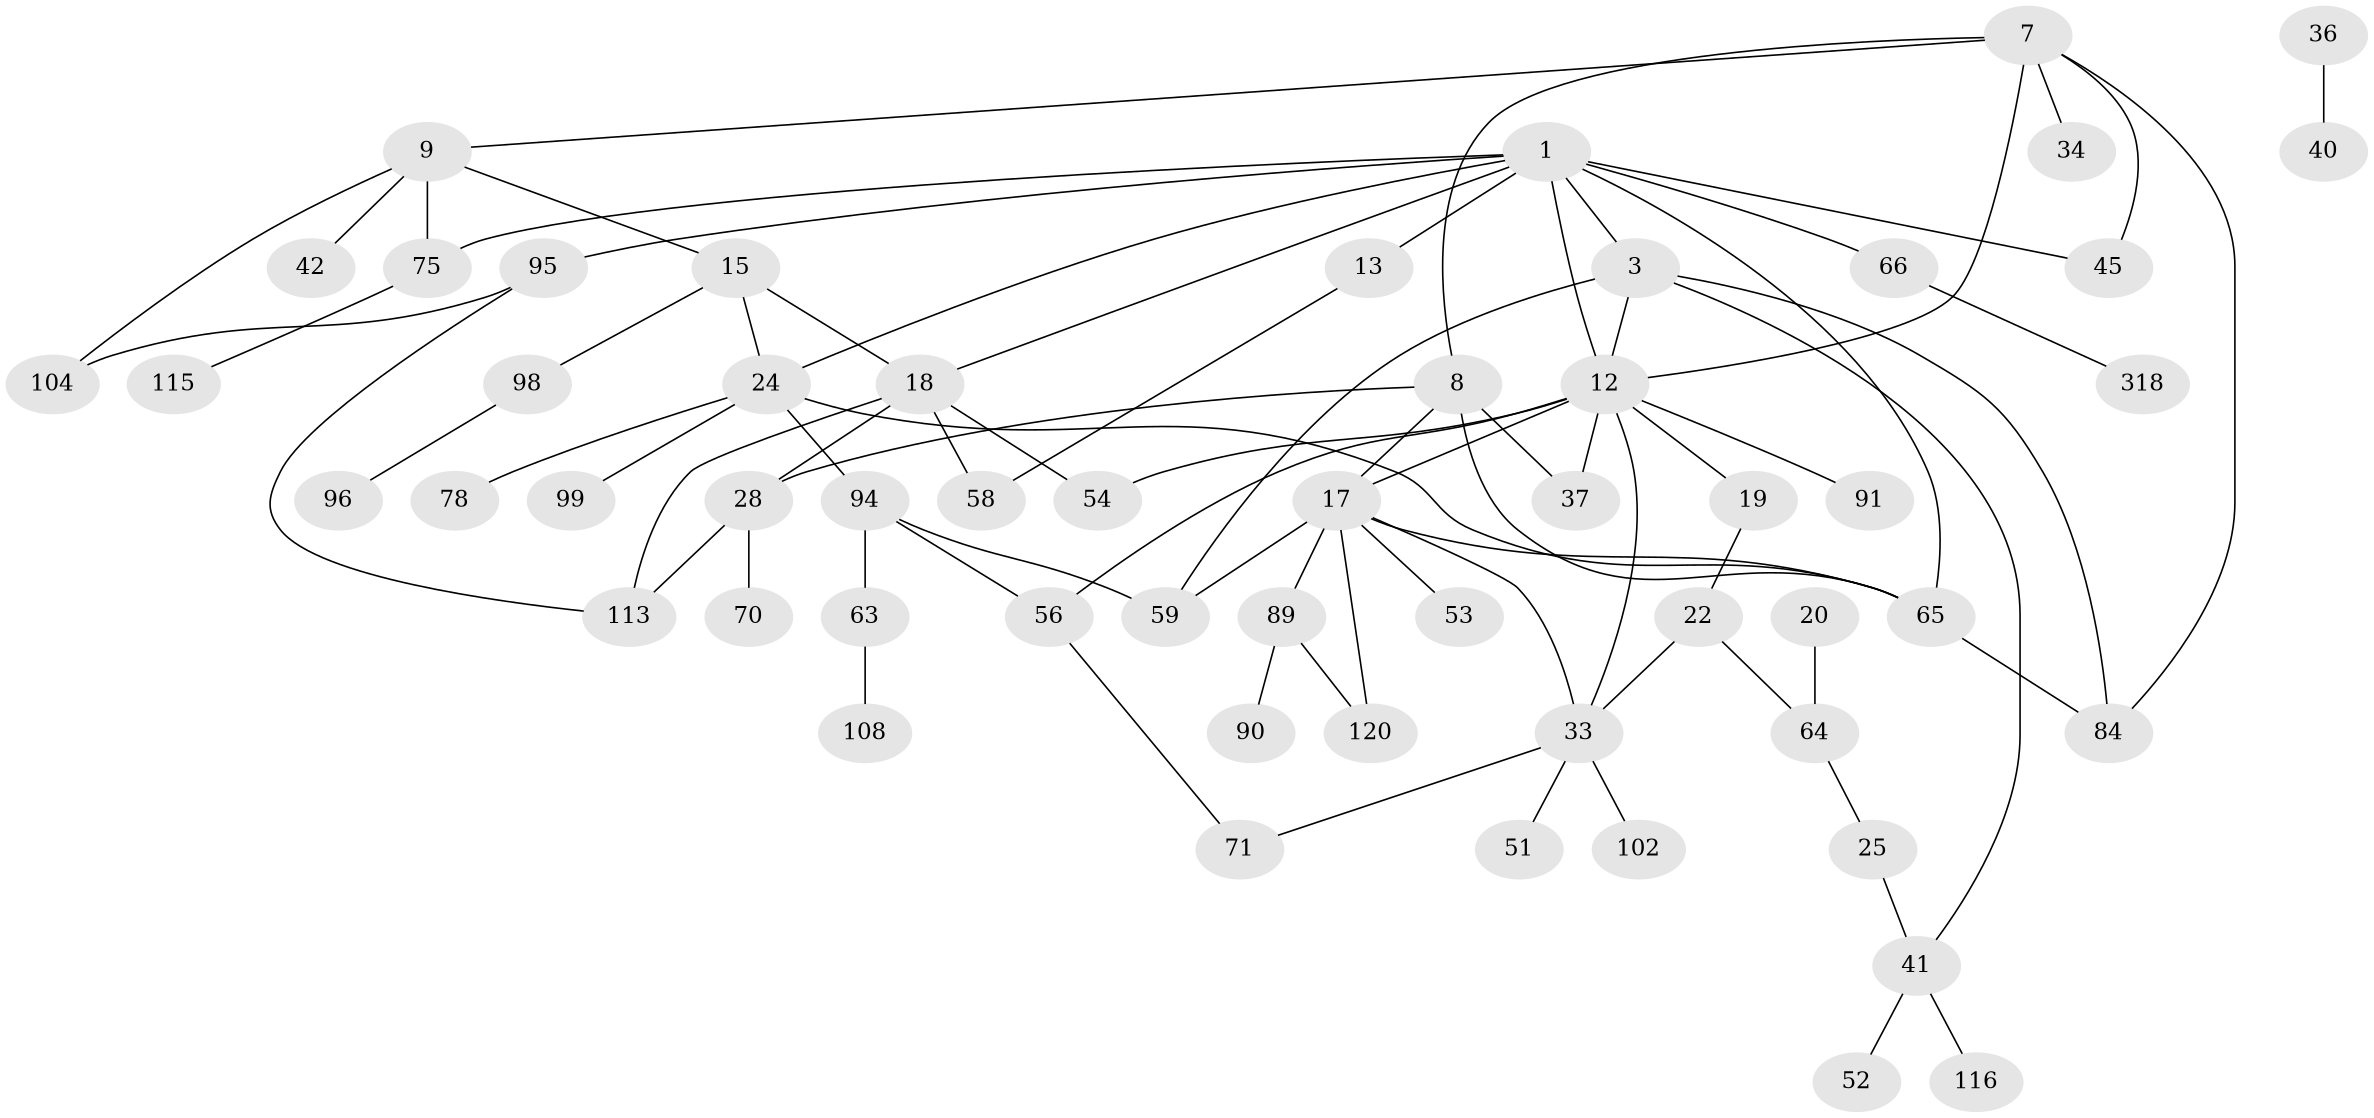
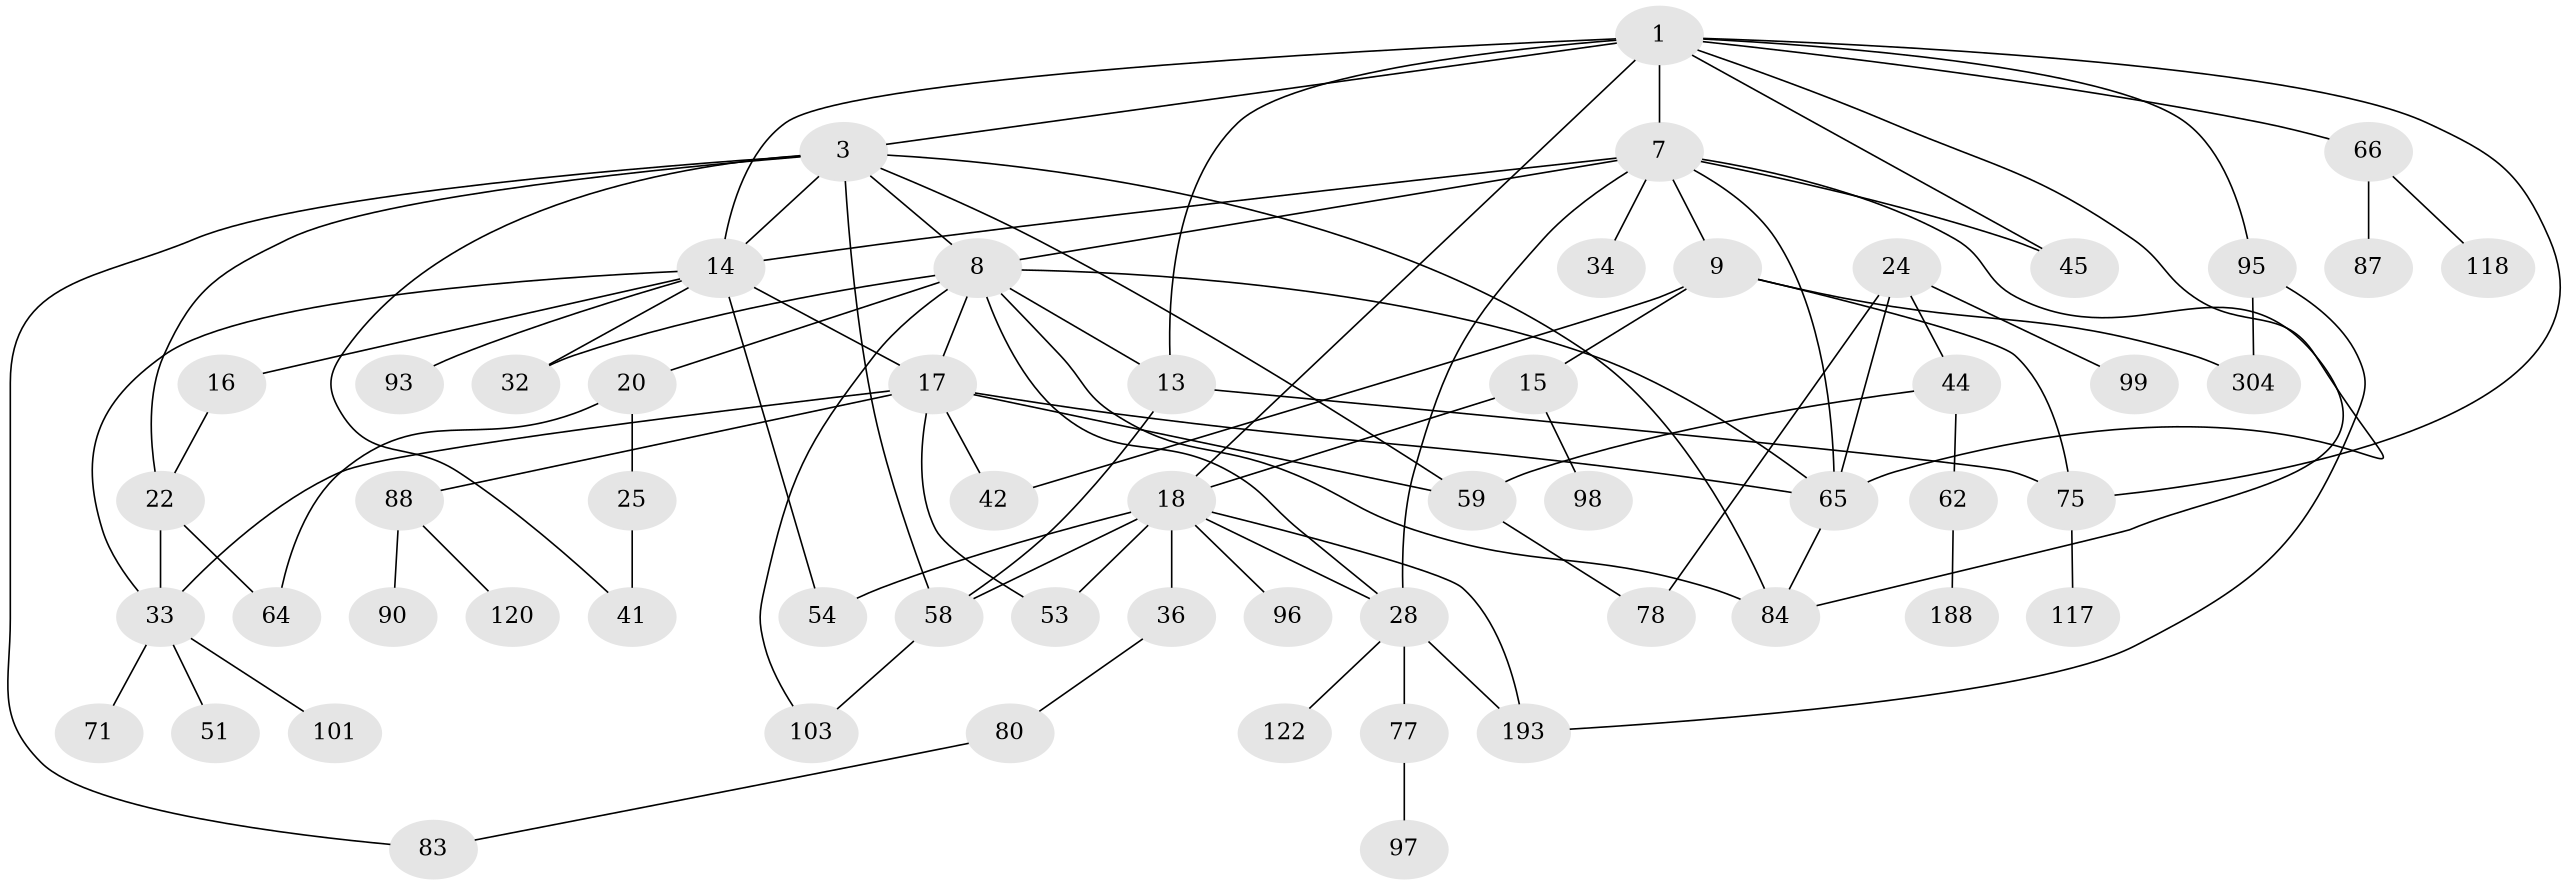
node "40": label "40" -> "80"
edge "3" -- "22": added
edge "3" -- "8": added
edge "1" -- "24": now "1" -- "7"
node "87": added
edge "7" -- "65": added
edge "15" -- "24": removed
edge "8" -- "20": added
edge "8" -- "13": added
edge "7" -- "28": added
node "104": label "104" -> "304"
node "115": label "115" -> "117"
node "12": label "12" -> "14"
node "318": label "318" -> "118"
edge "3" -- "58": added
edge "13" -- "75": added
edge "98" -- "96": now "18" -- "96"
edge "8" -- "84": added
node "94": label "94" -> "44"
node "37": label "37" -> "32"
node "19": label "19" -> "16"
node "91": label "91" -> "93"
edge "59" -- "78": added
edge "18" -- "53": added
edge "18" -- "36": added
node "113": label "113" -> "193"
node "70": label "70" -> "77"
node "63": label "63" -> "62"
node "56": removed
node "89": label "89" -> "88"
edge "17" -- "120": now "17" -- "42"
node "103": added
node "108": label "108" -> "188"
node "122": added
edge "64" -- "25": now "20" -- "25"
node "83": added
node "97": added
node "102": label "102" -> "101"
node "52": removed
node "116": removed
